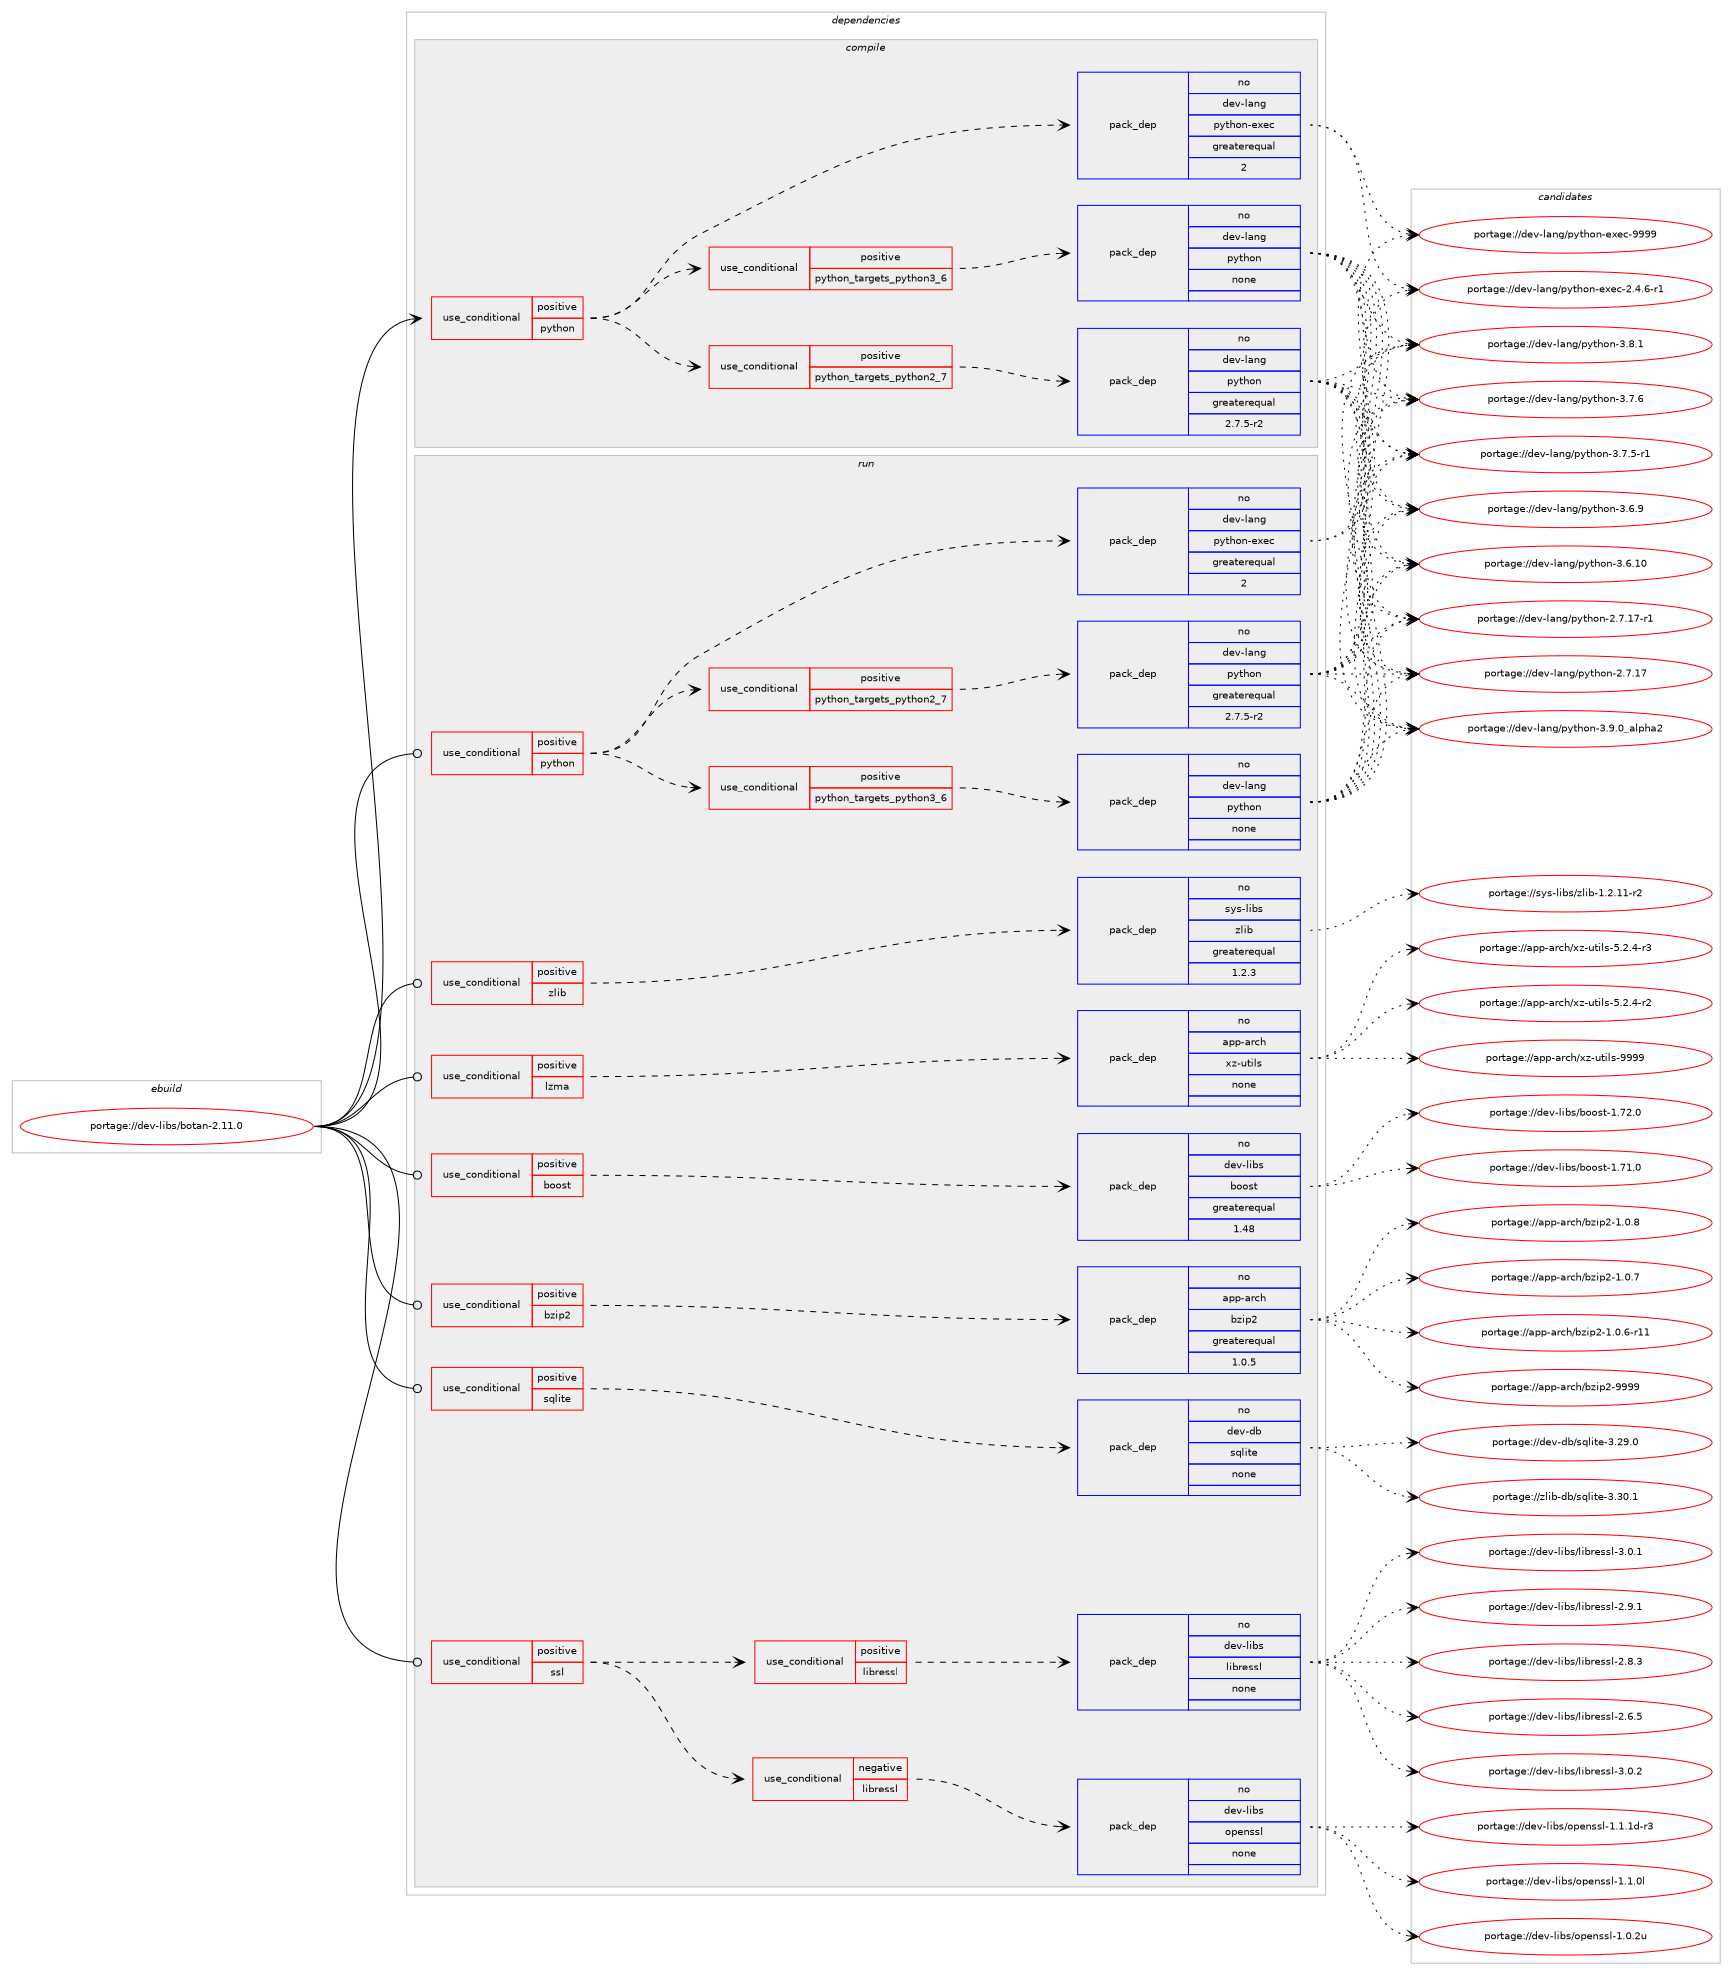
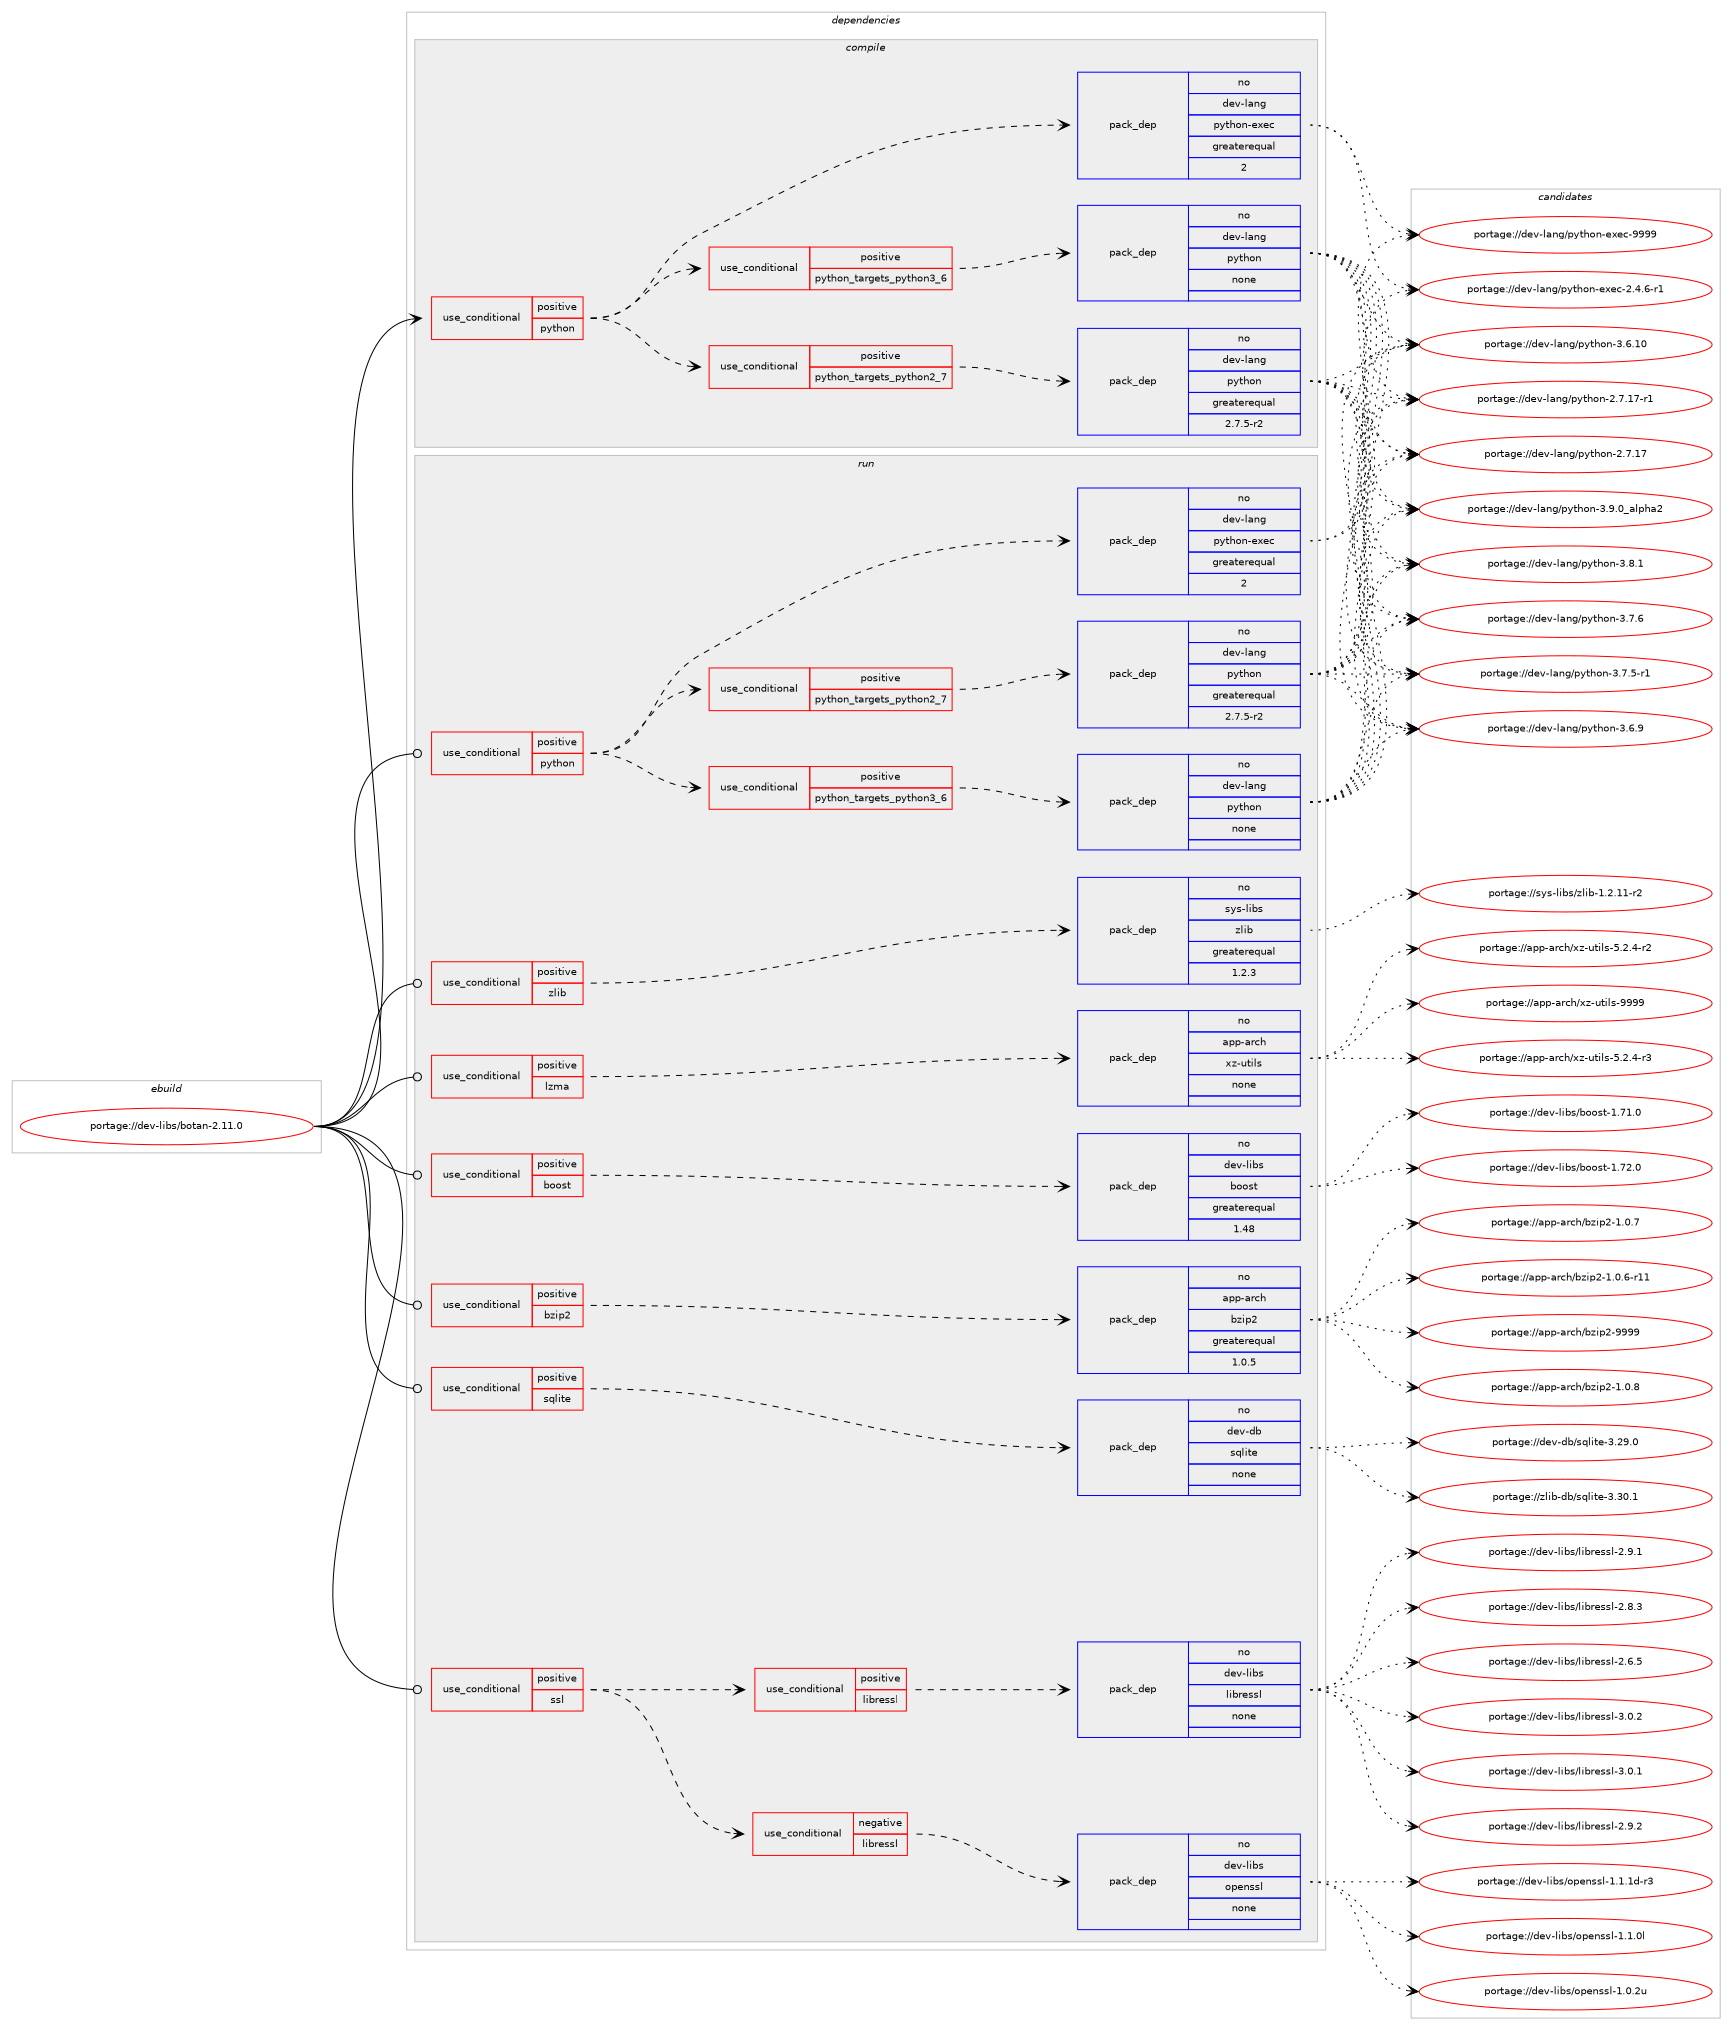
node "portage://dev-libs/libressl-2.9.2": added
